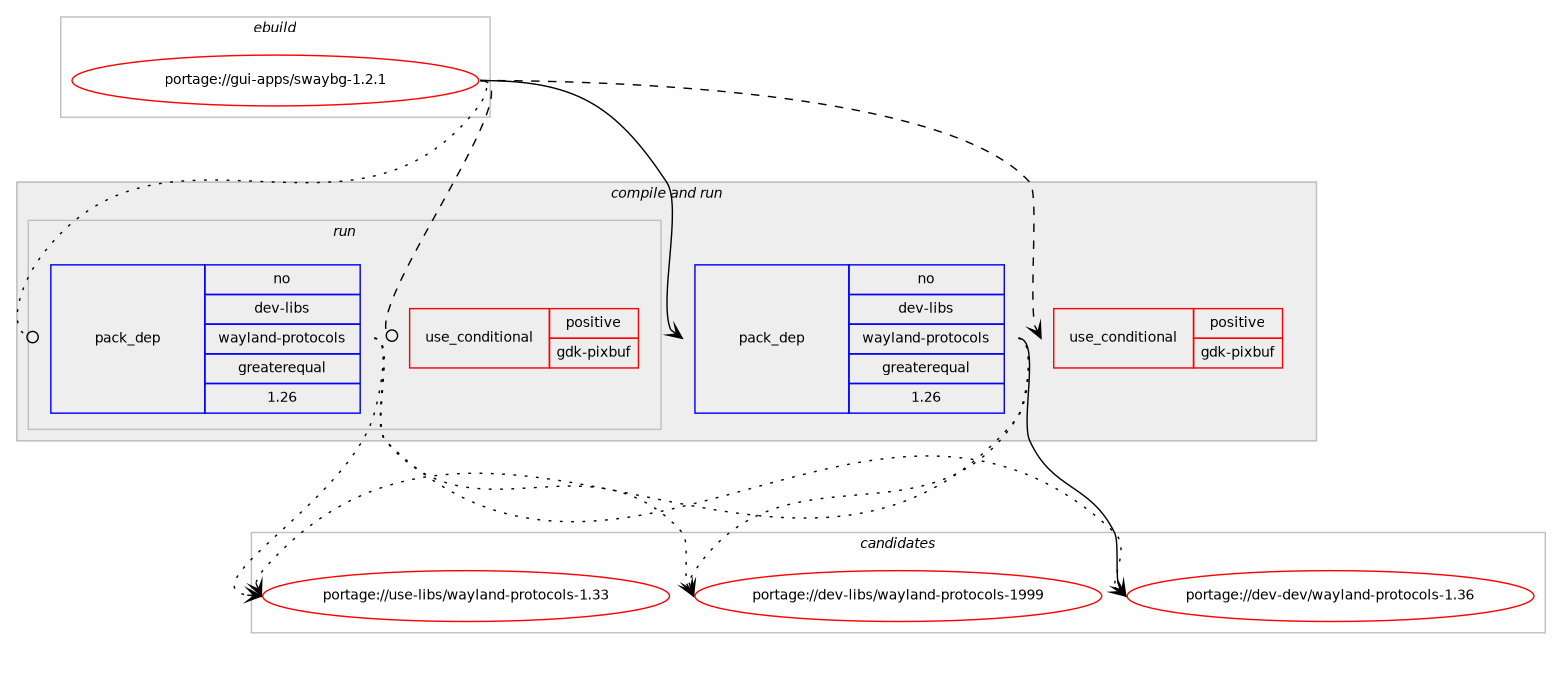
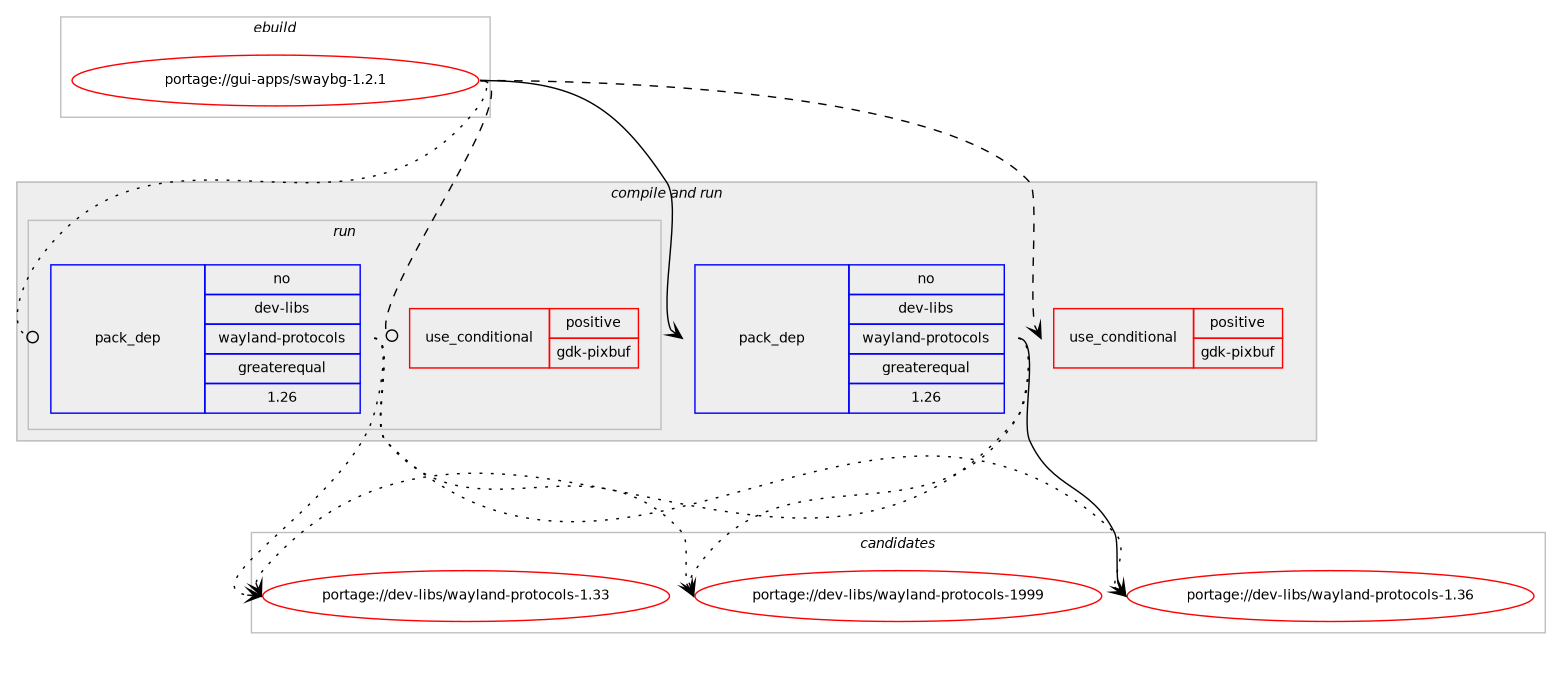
node "portage://use-libs/wayland-protocols-1.33": label "portage://use-libs/wayland-protocols-1.33" -> "portage://dev-libs/wayland-protocols-1.33"
node "portage://dev-dev/wayland-protocols-1.36": label "portage://dev-dev/wayland-protocols-1.36" -> "portage://dev-libs/wayland-protocols-1.36"
